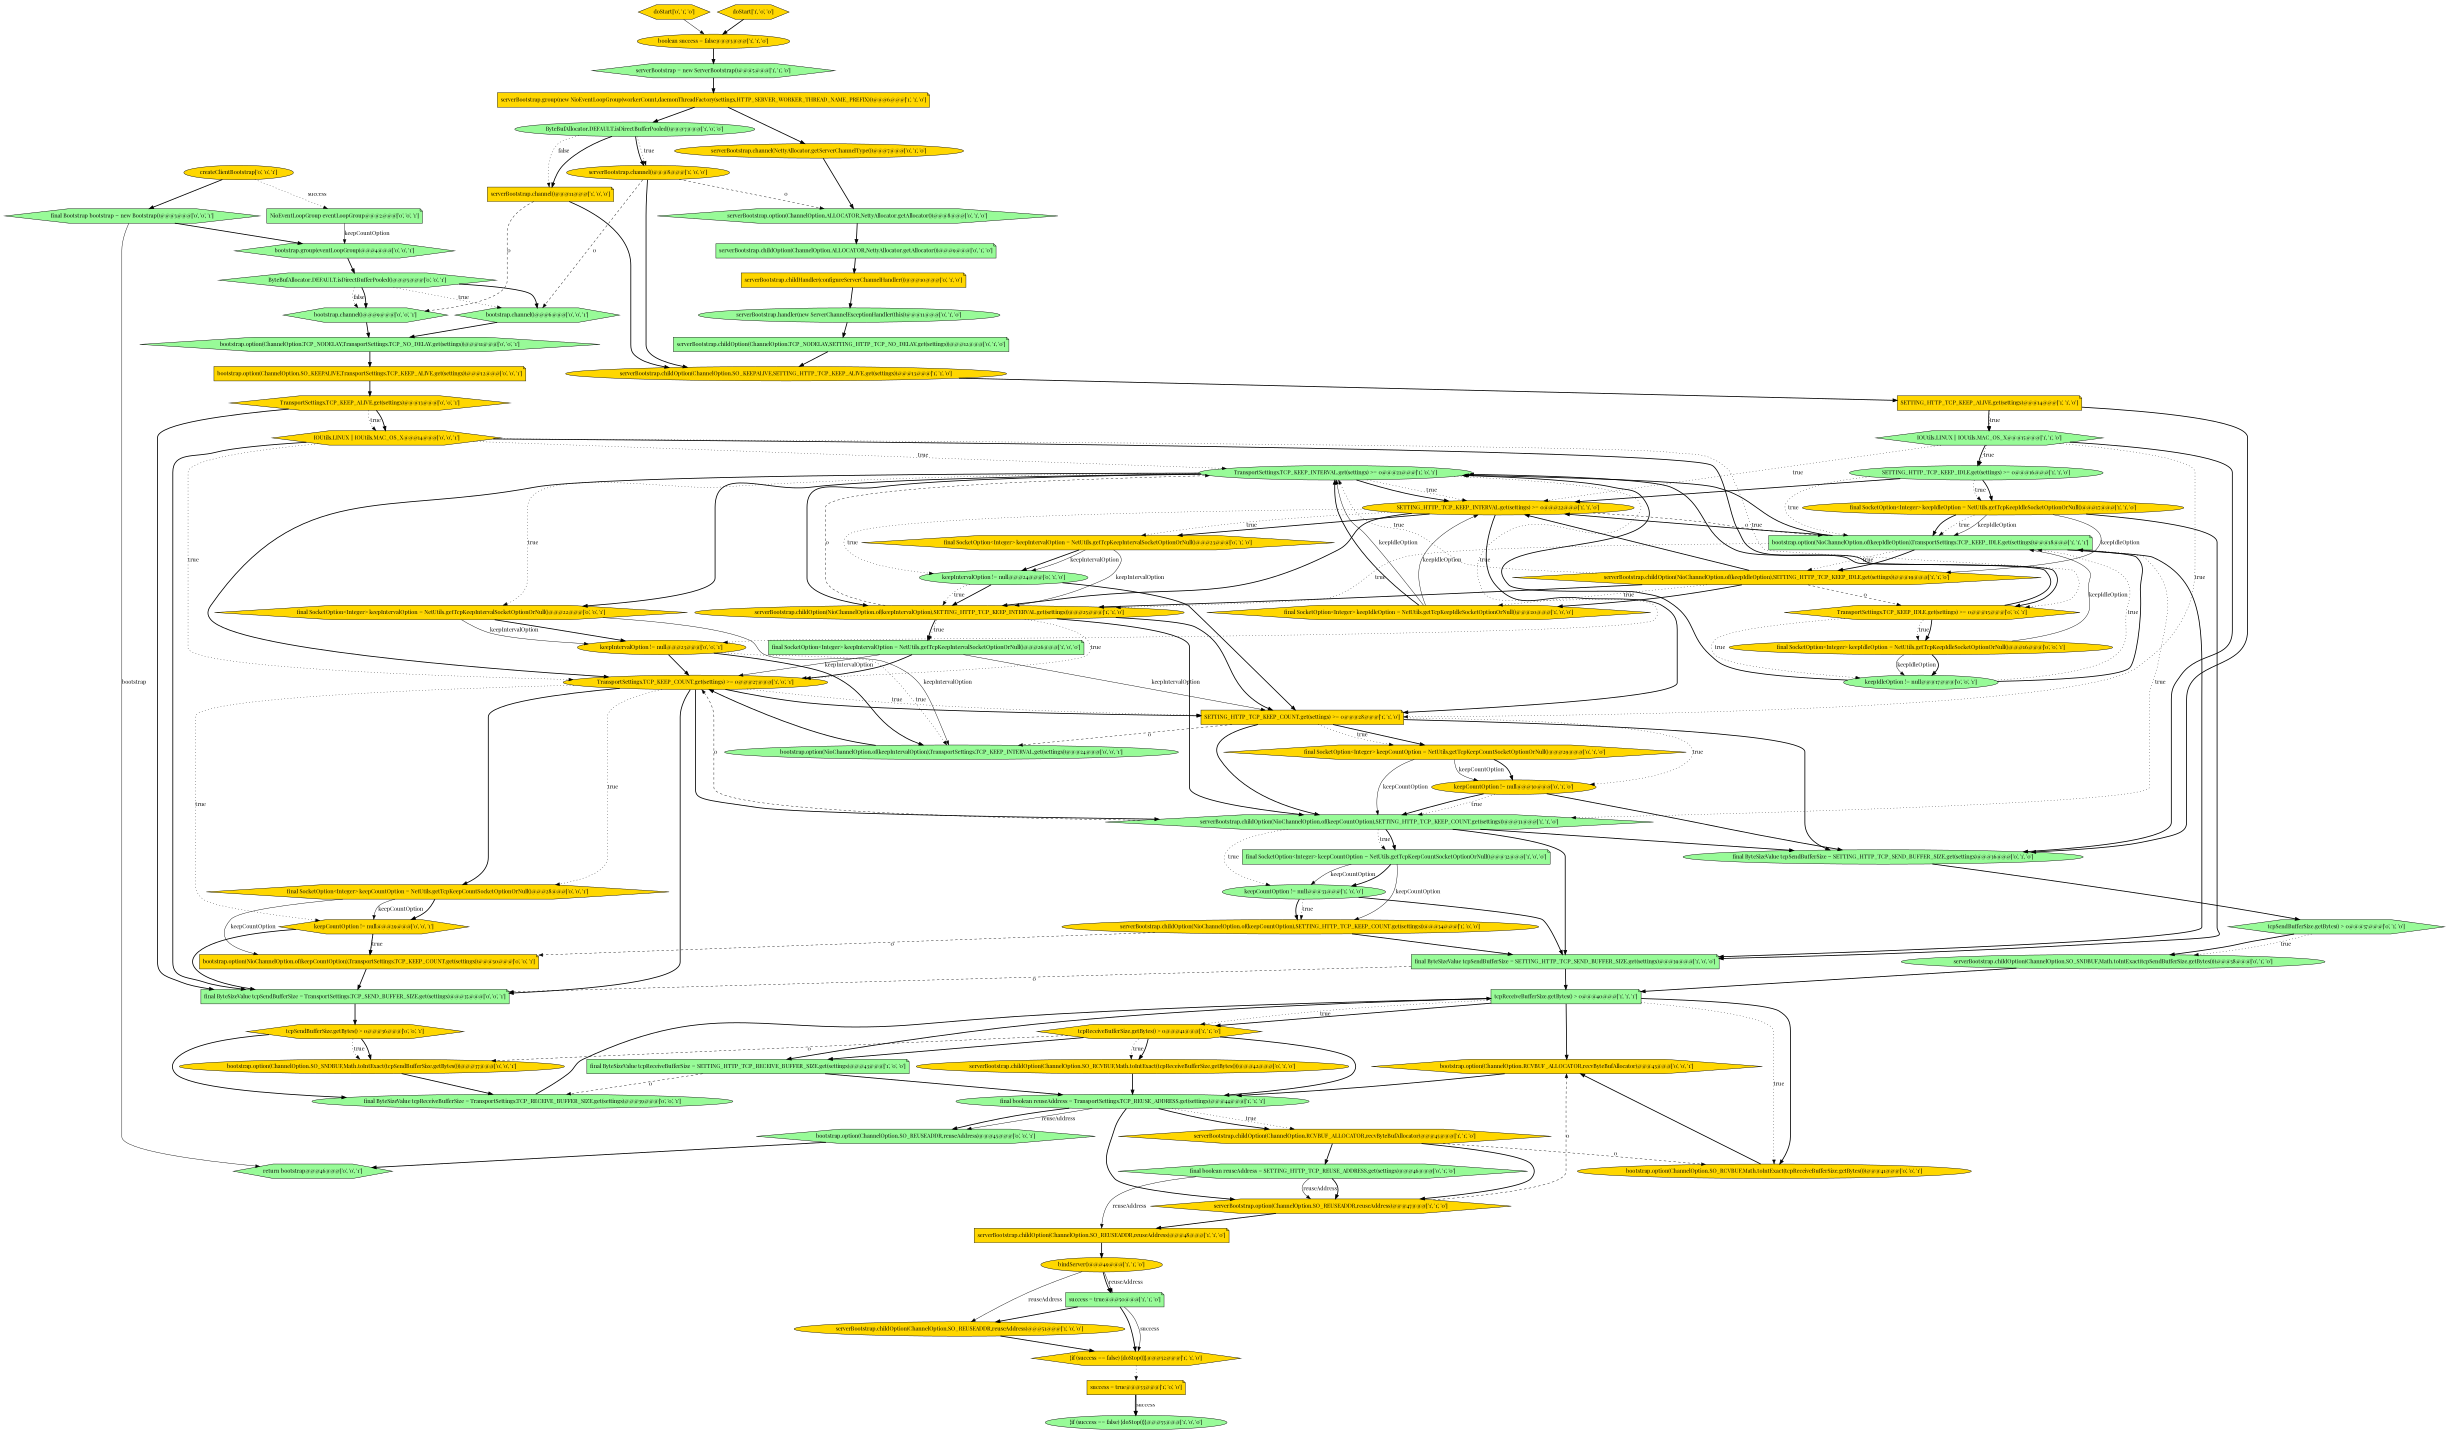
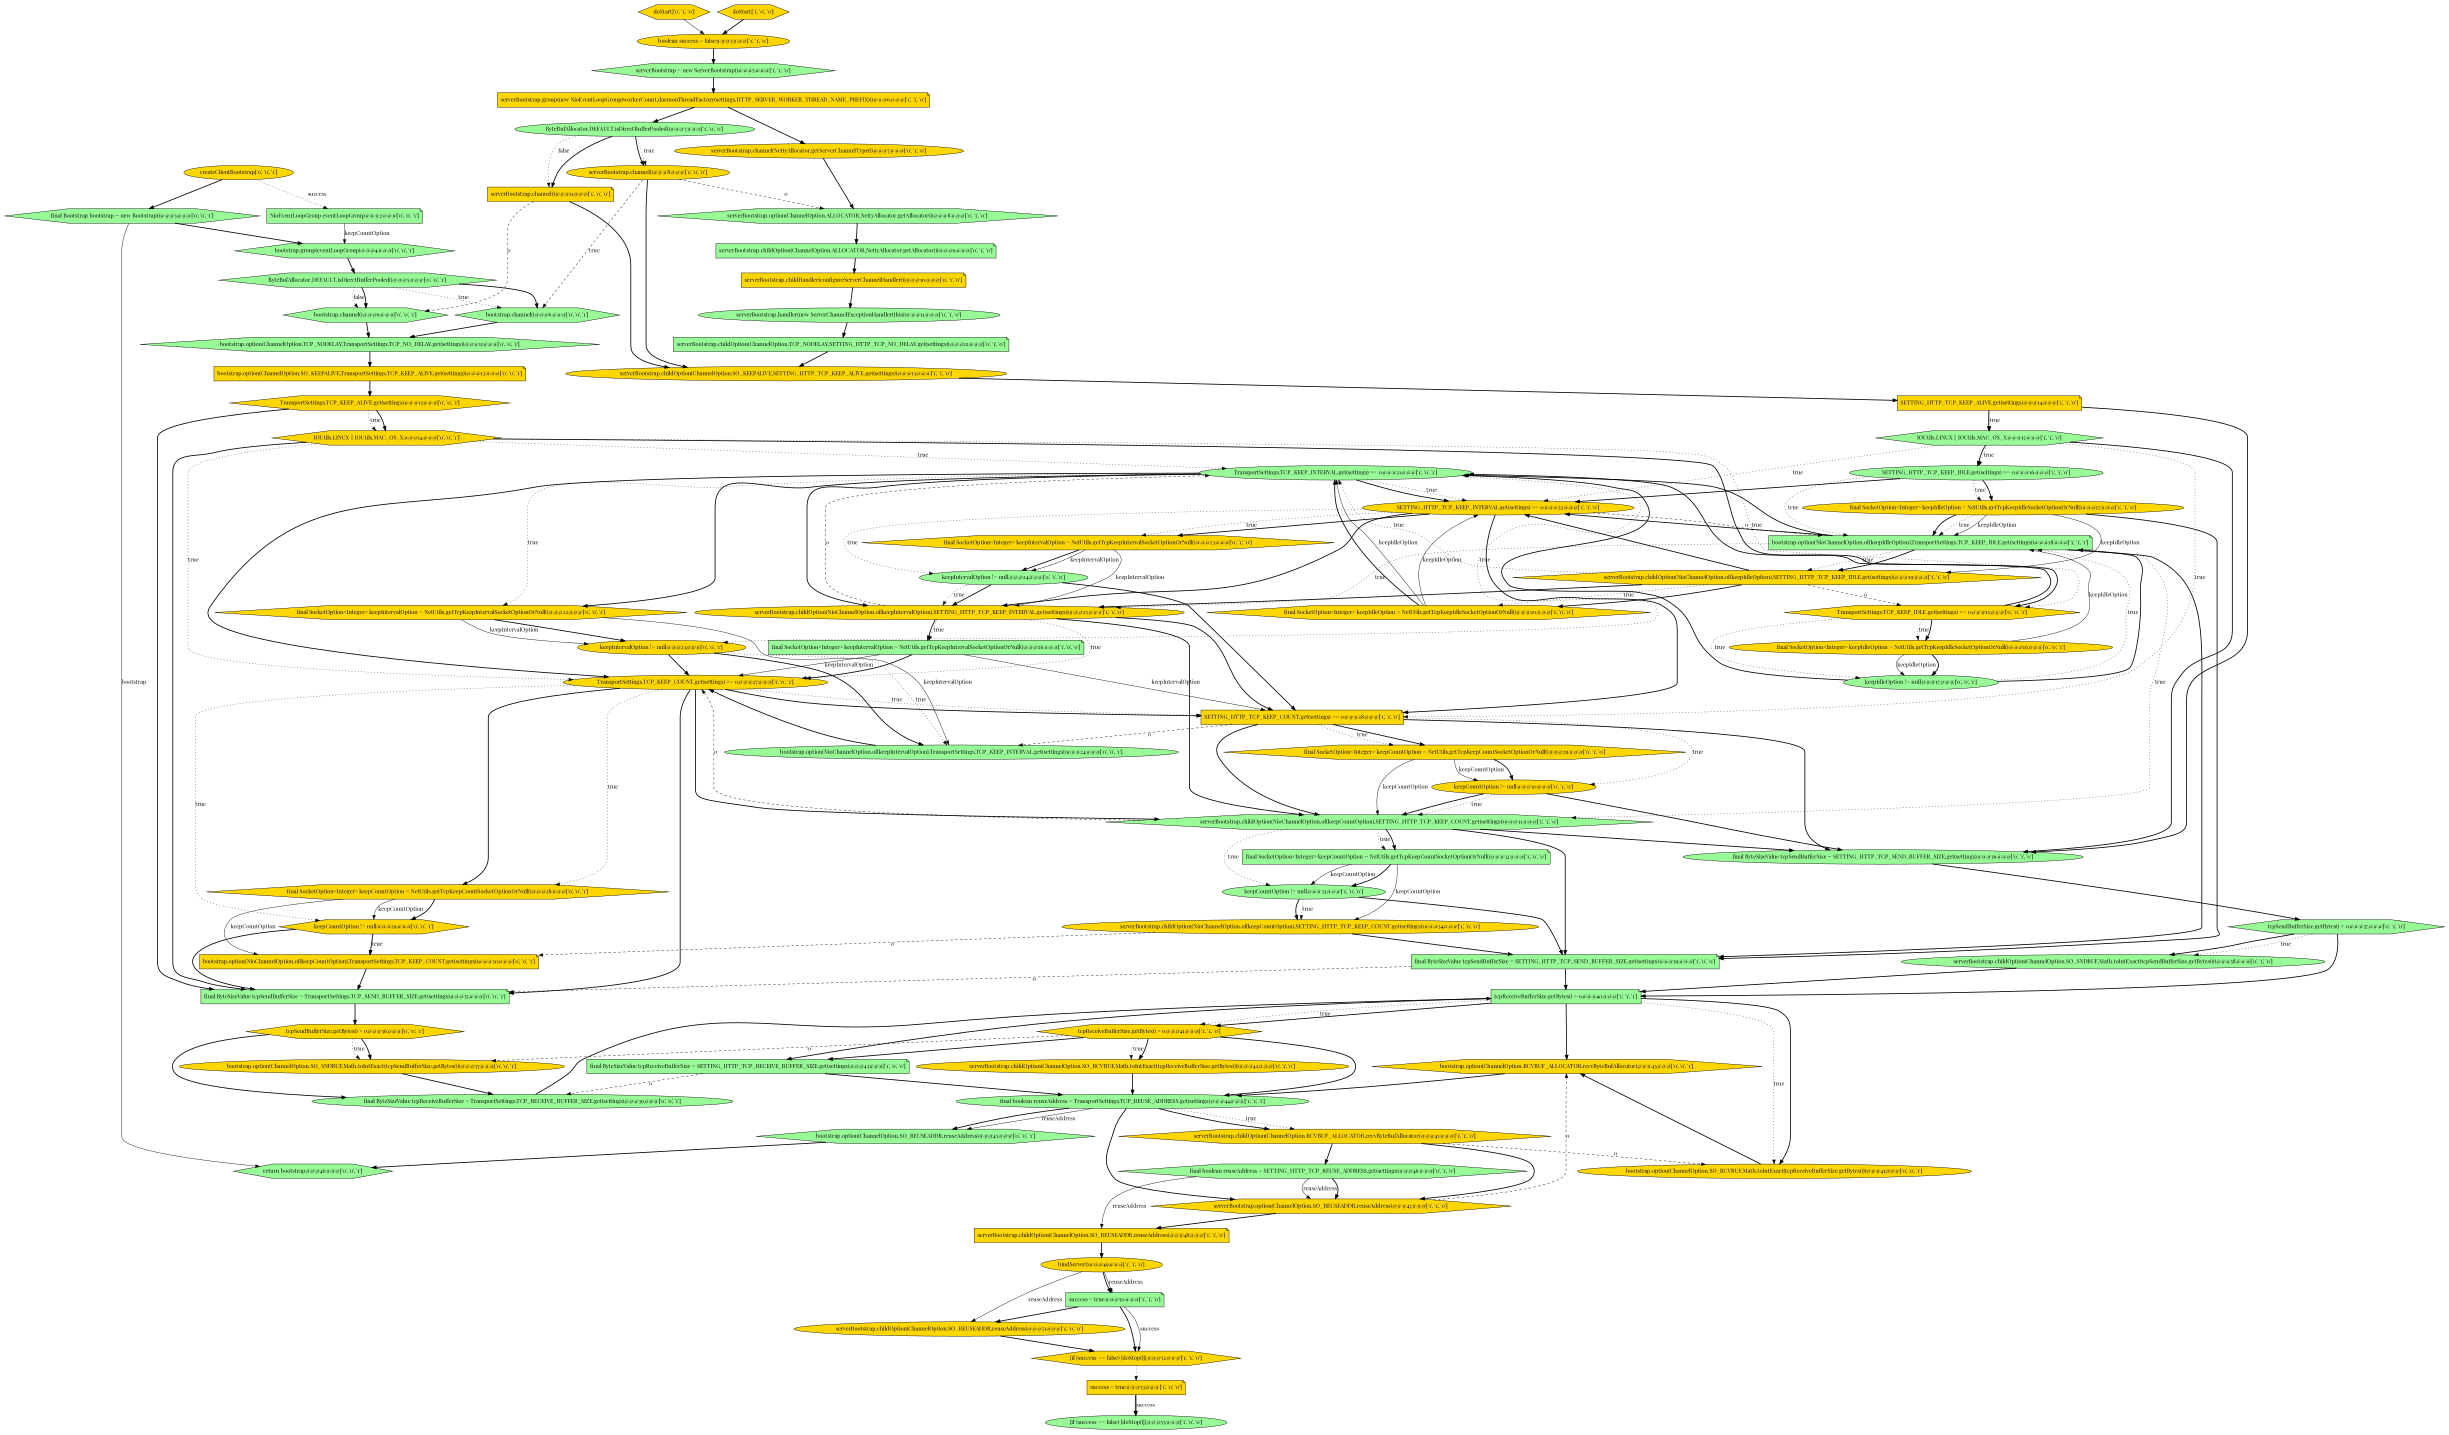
edge "serverBootstrap.channel()@@@8@@@['1', '0', '0']" -> "bootstrap.channel()@@@6@@@['0', '0', '1']": label "0" -> "true"
edge "tcpSendBufferSize.getBytes() > 0@@@37@@@['0', '1', '0']" -> "tcpReceiveBufferSize.getBytes() > 0@@@40@@@['1', '1', '1']": added
